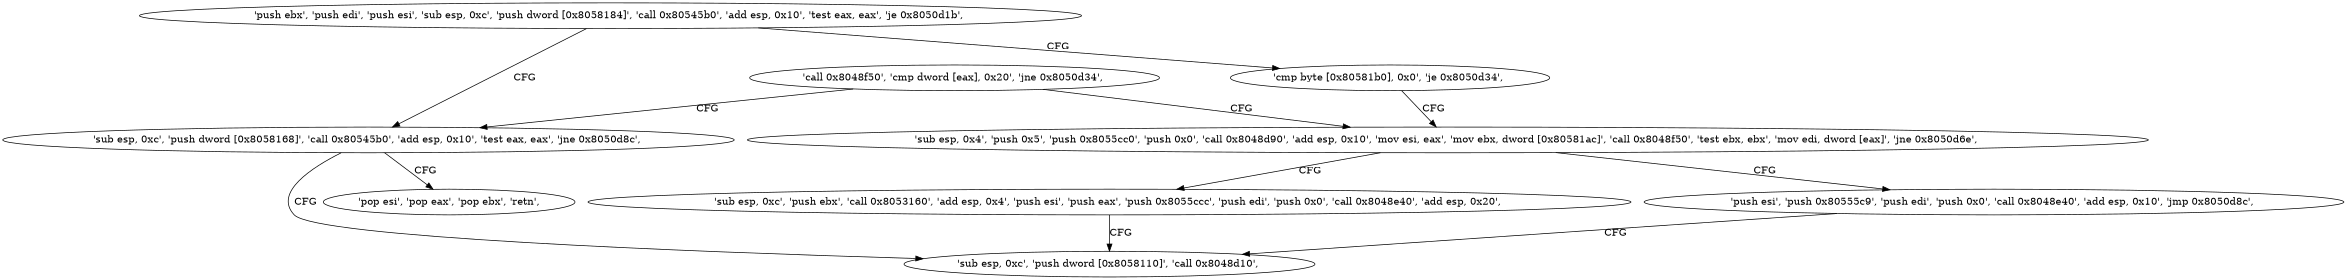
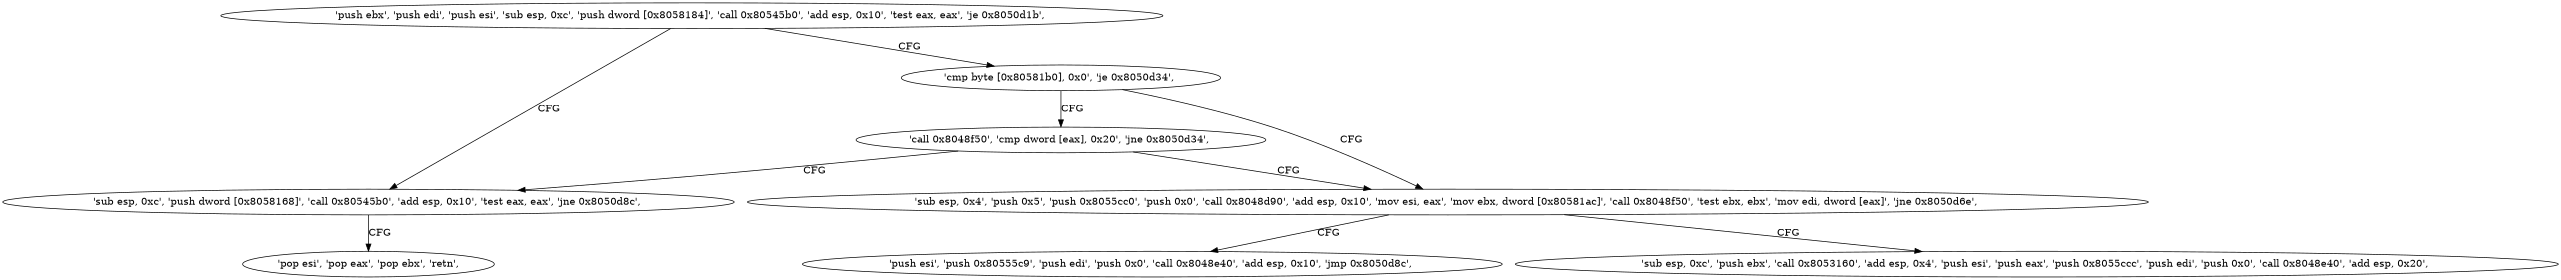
edge "'cmp byte [0x80581b0], 0x0', 'je 0x8050d34'," -> "'call 0x8048f50', 'cmp dword [eax], 0x20', 'jne 0x8050d34',": added, label "CFG"
node "'sub esp, 0xc', 'push dword [0x8058110]', 'call 0x8048d10',": removed
